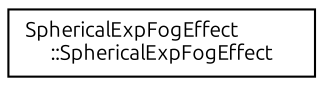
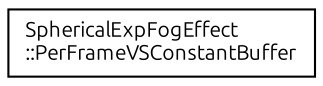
node "SphericalExpFogEffect ::SphericalExpFogEffect": label "SphericalExpFogEffect ::SphericalExpFogEffect" -> "SphericalExpFogEffect ::PerFrameVSConstantBuffer"
